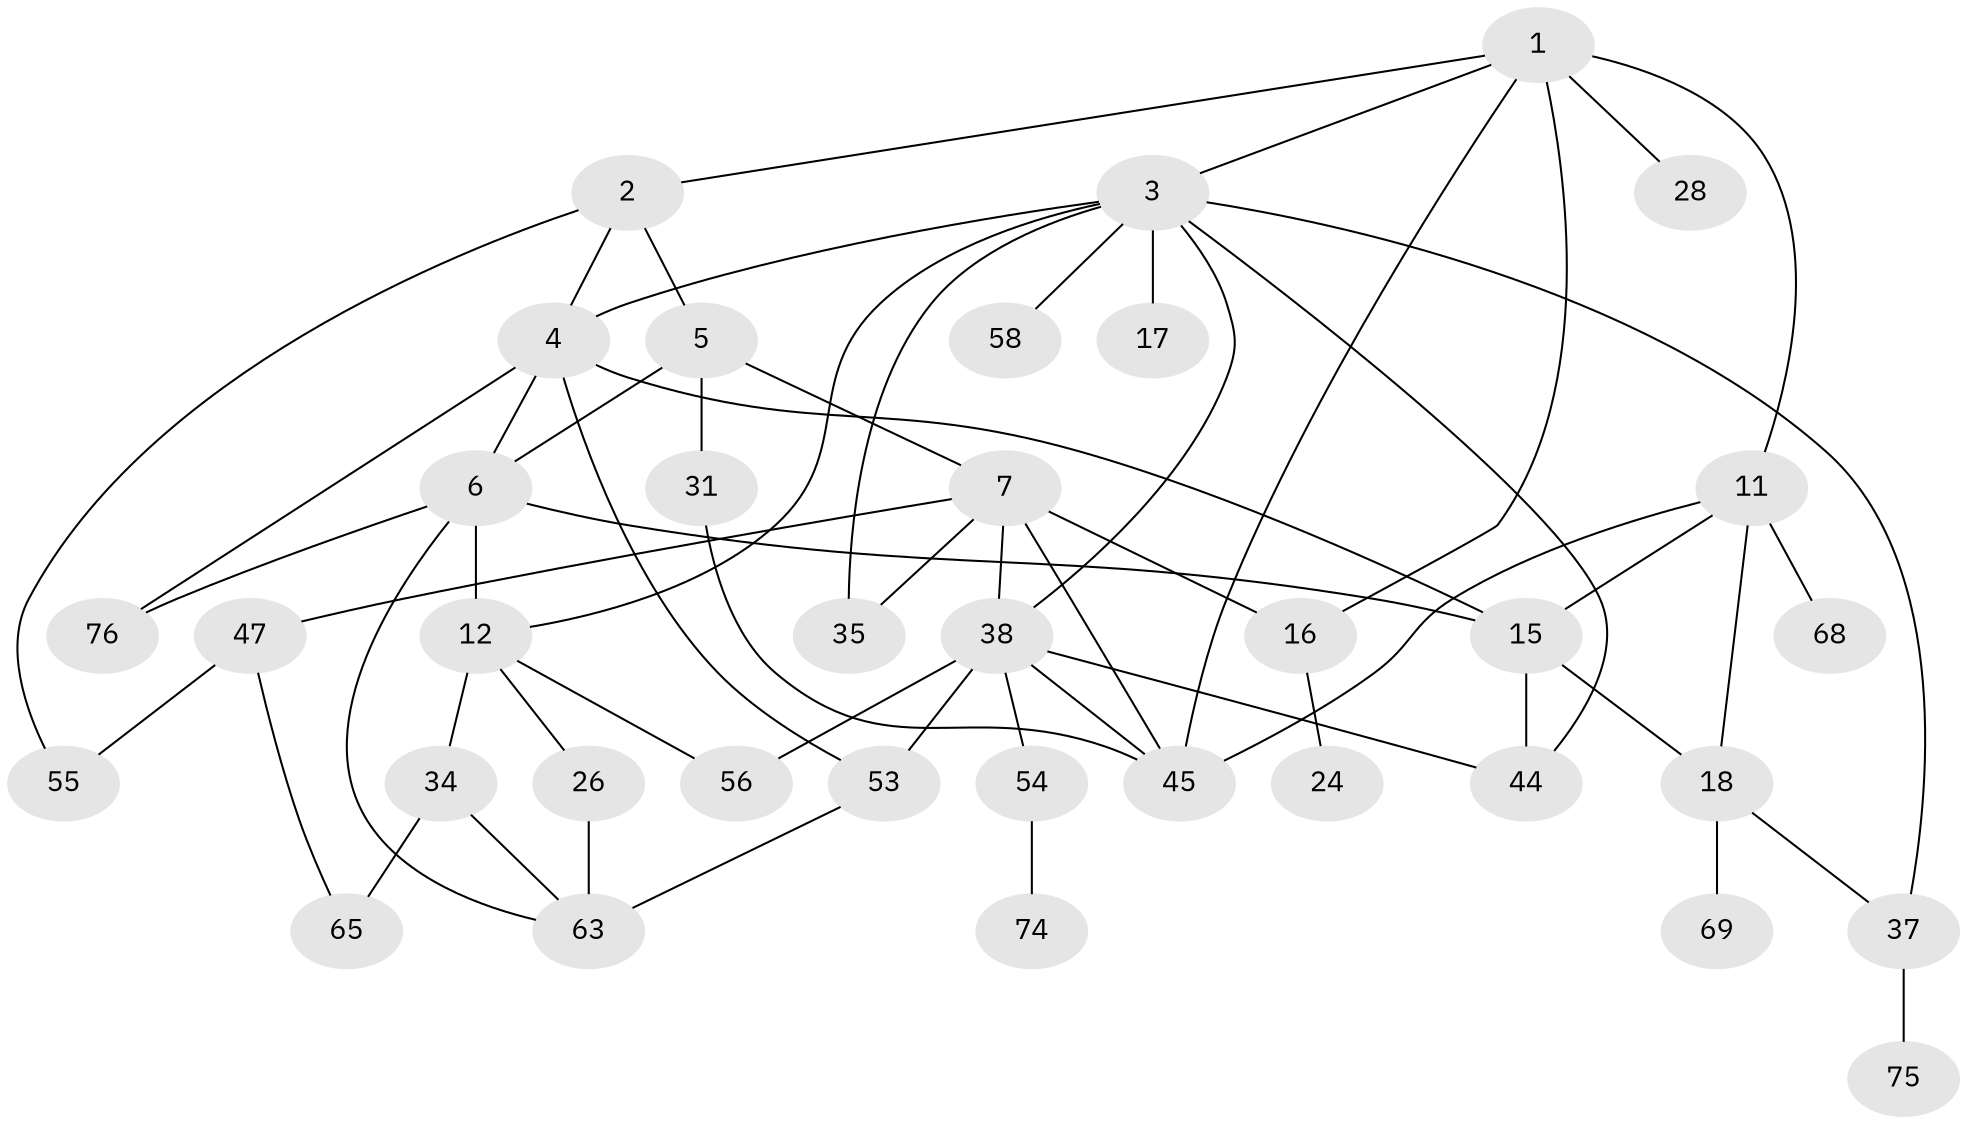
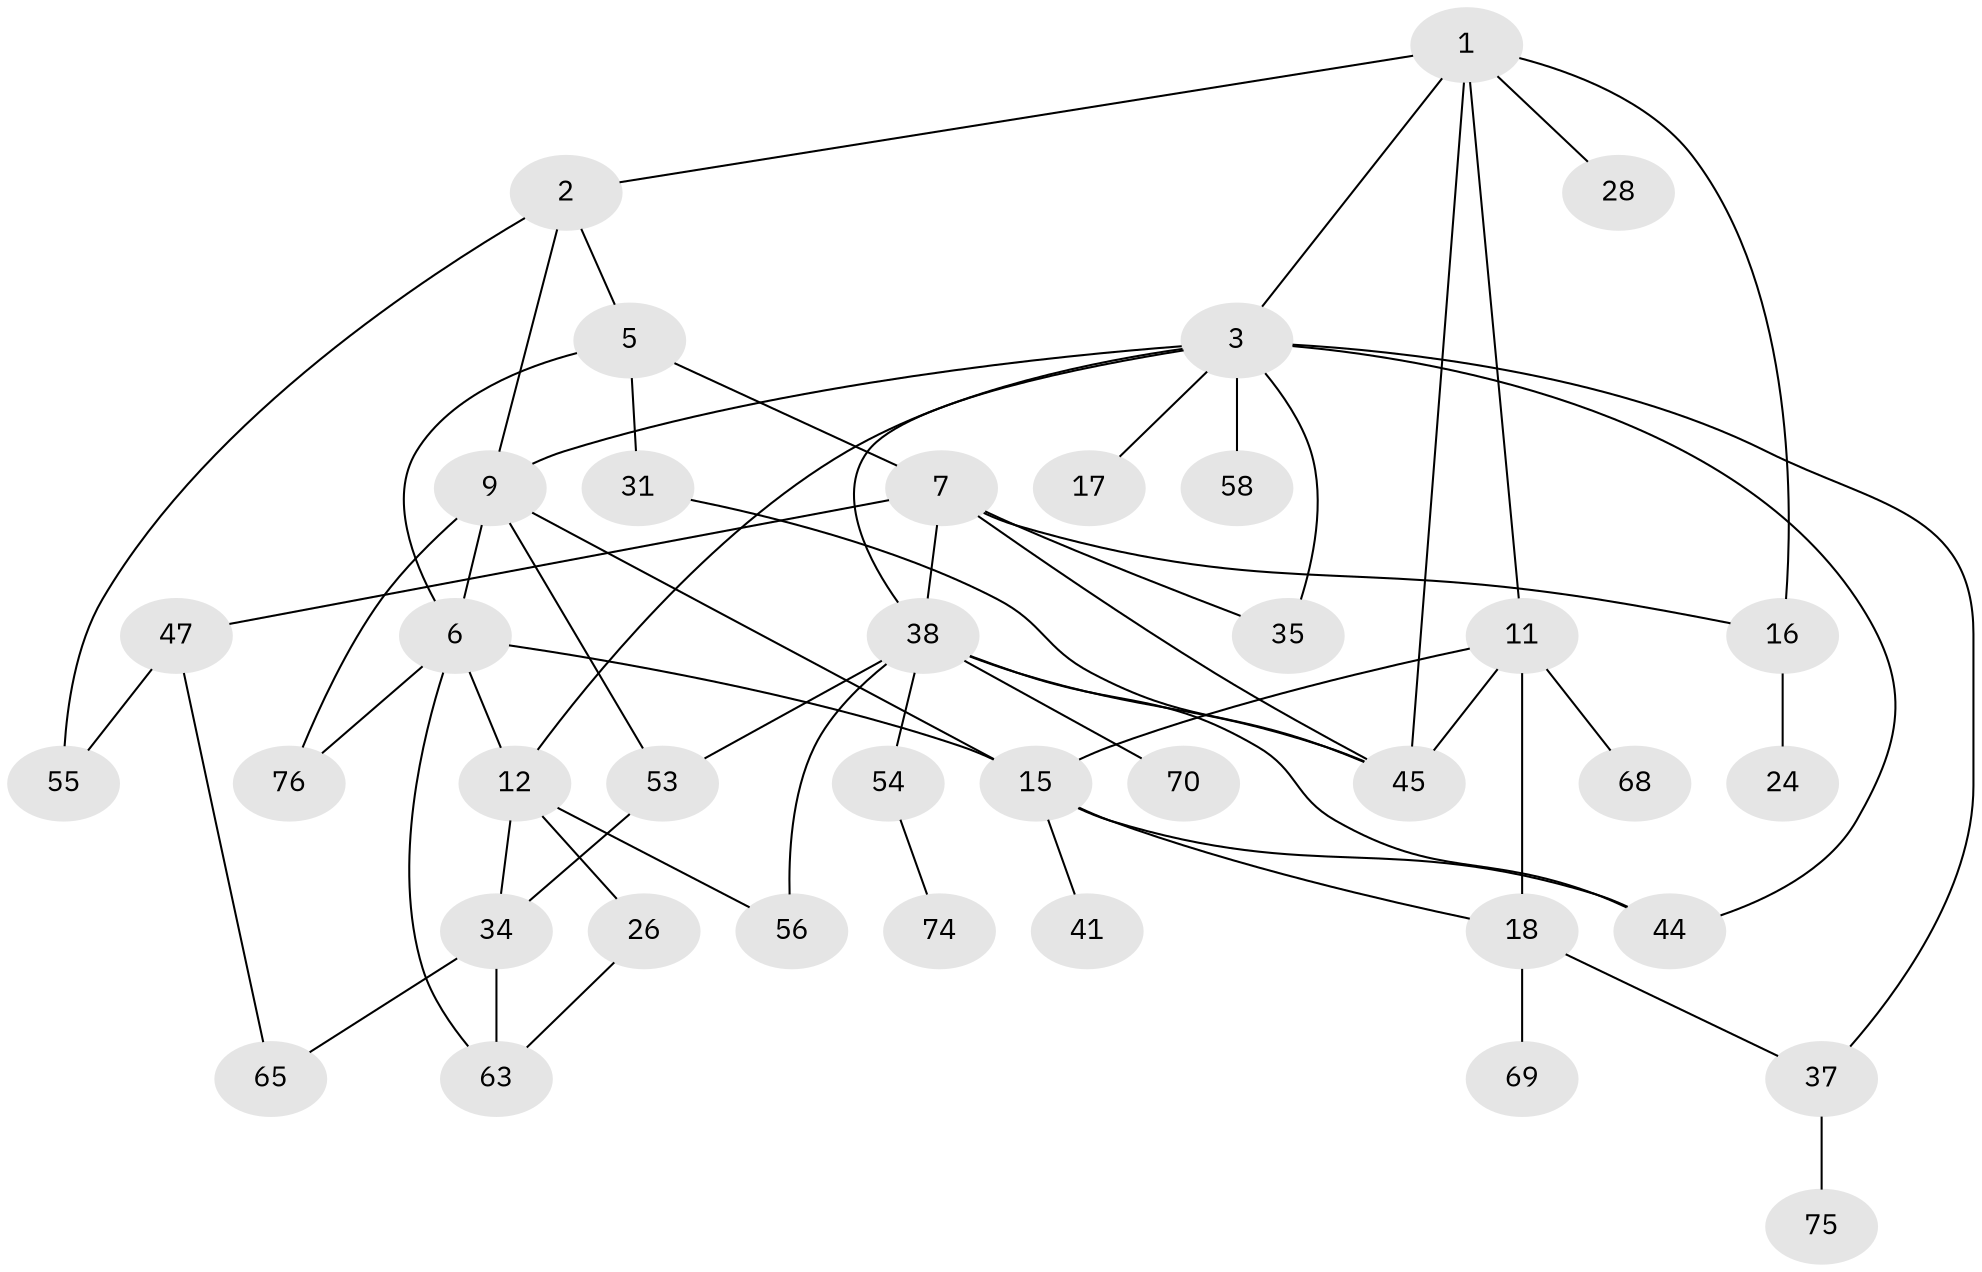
node "4": label "4" -> "9"
node "70": added
edge "53" -- "63": now "53" -- "34"
node "41": added
